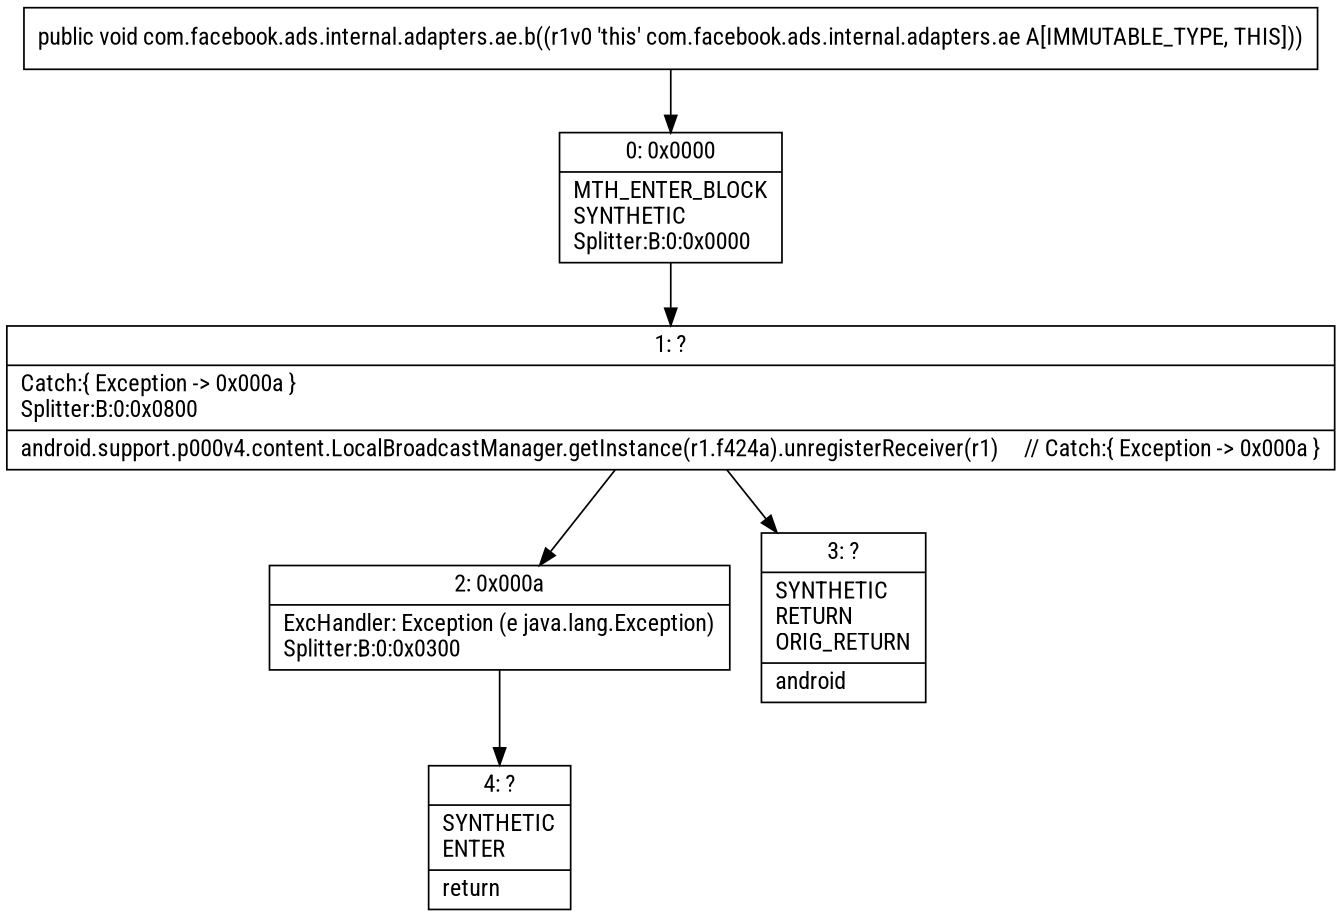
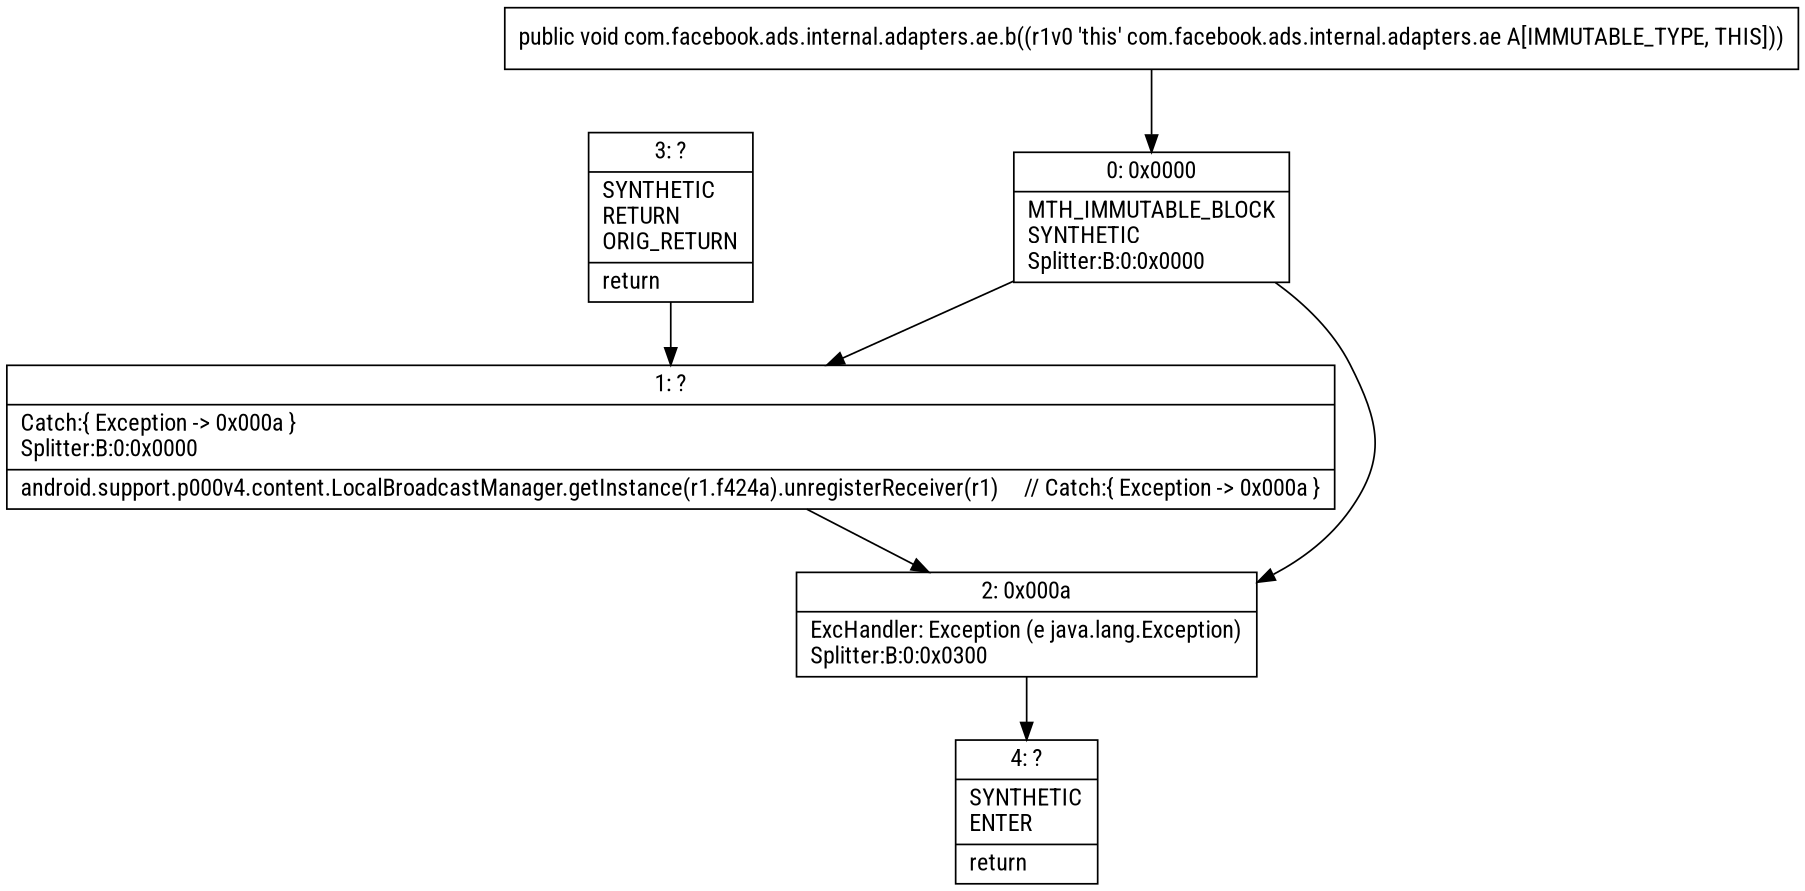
node "0: 0x0000": text "MTH_ENTER_BLOCK" -> "MTH_IMMUTABLE_BLOCK"
node "1: ?": text "Splitter:B:0:0x0800" -> "Splitter:B:0:0x0000"
edge "0: 0x0000" -> "2: 0x000a": added
edge "1: ?" -> "3: ?": reversed
node "3: ?": text "android" -> "return"
